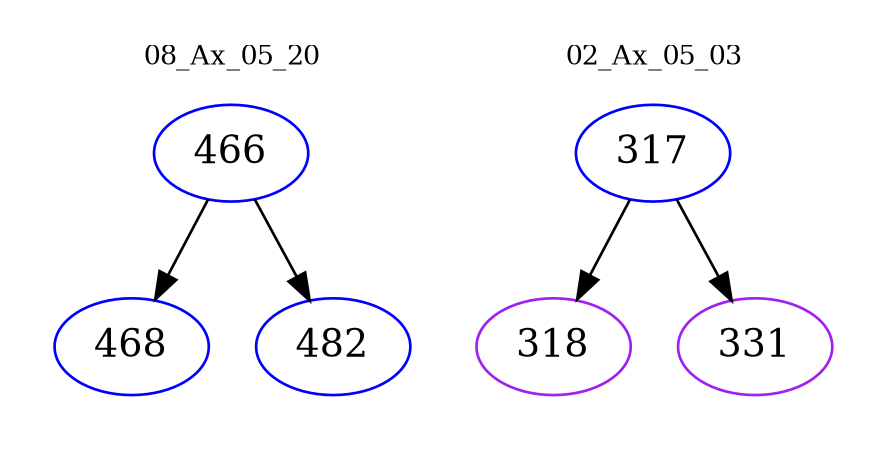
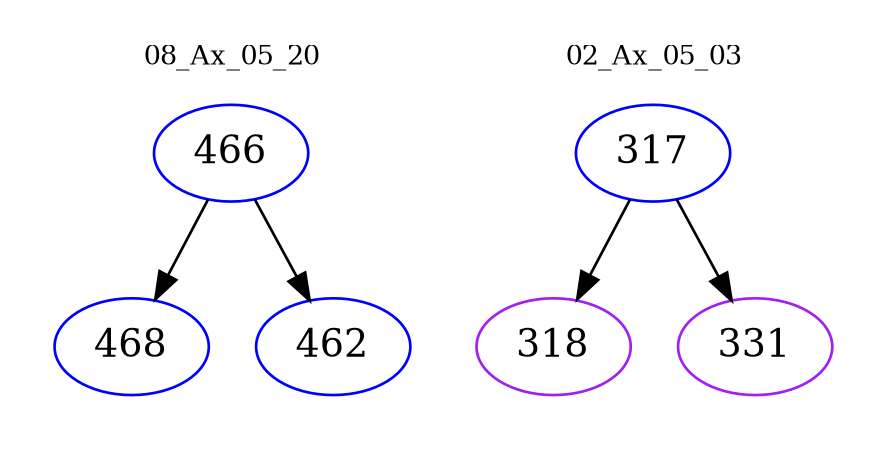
node "482": label "482" -> "462"
